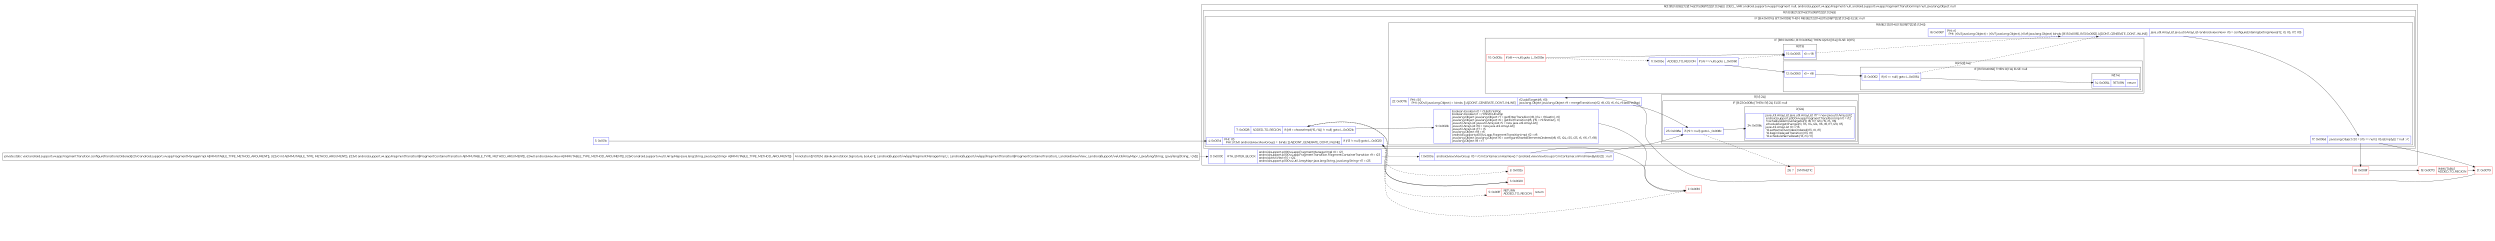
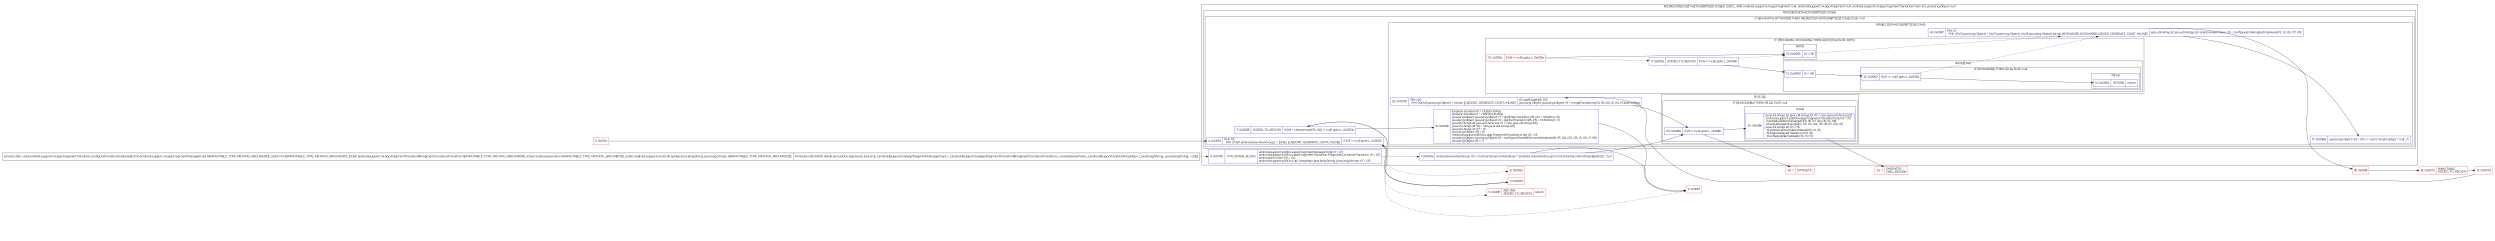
node "3: 0x001c": color blue -> red
edge "23: 0x008a" -> "26: ?": style dashed -> solid
edge "17: 0x006d" -> "18: 0x006f": now "16: 0x0067" -> "18: 0x006f"
edge "17: 0x006d" -> "21: 0x0079": removed
node "25: ?": added
